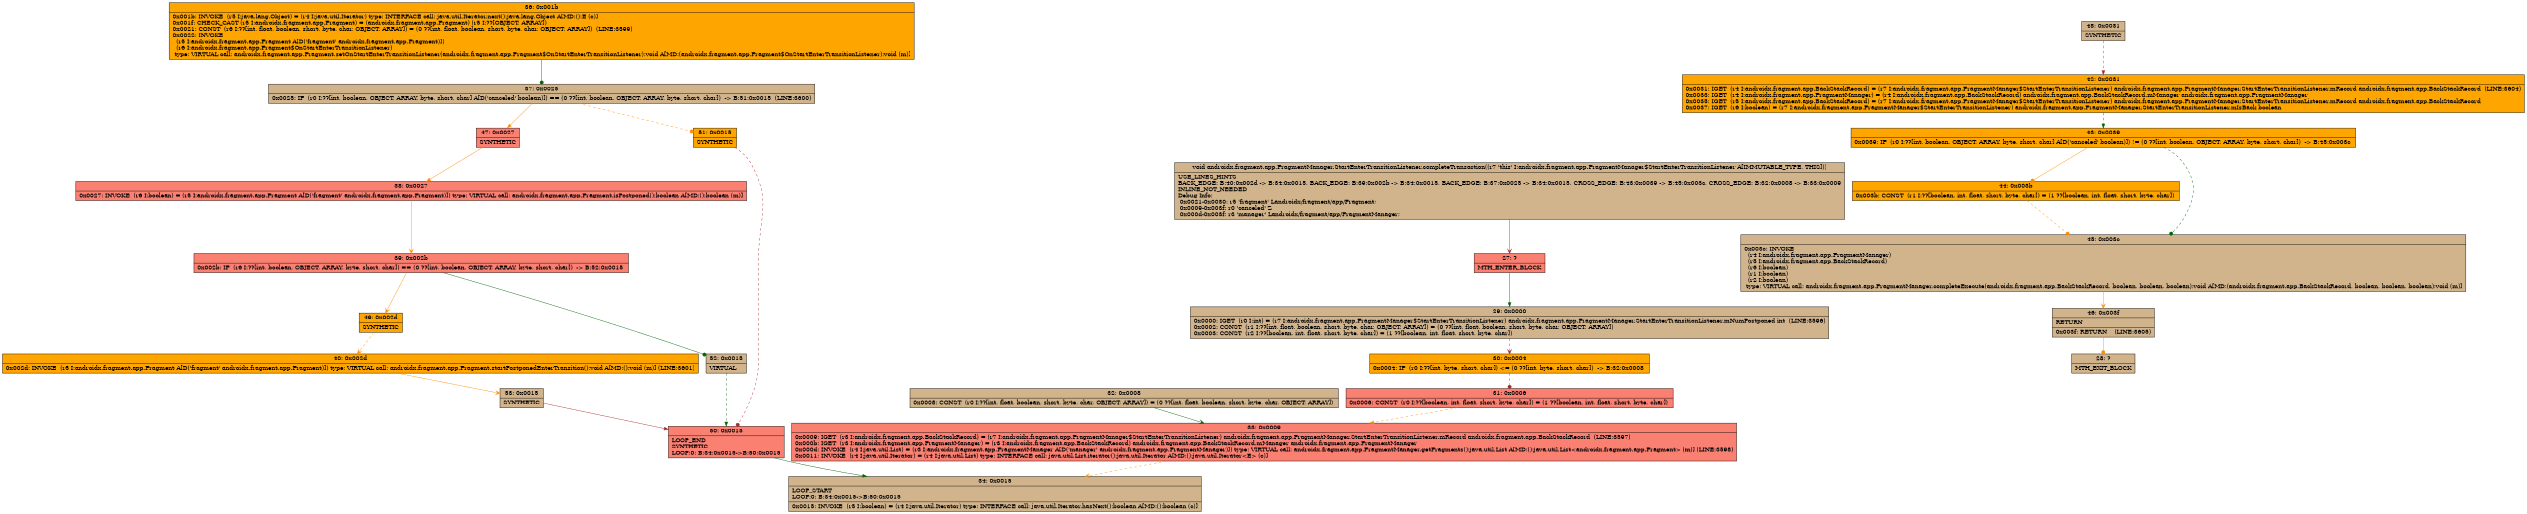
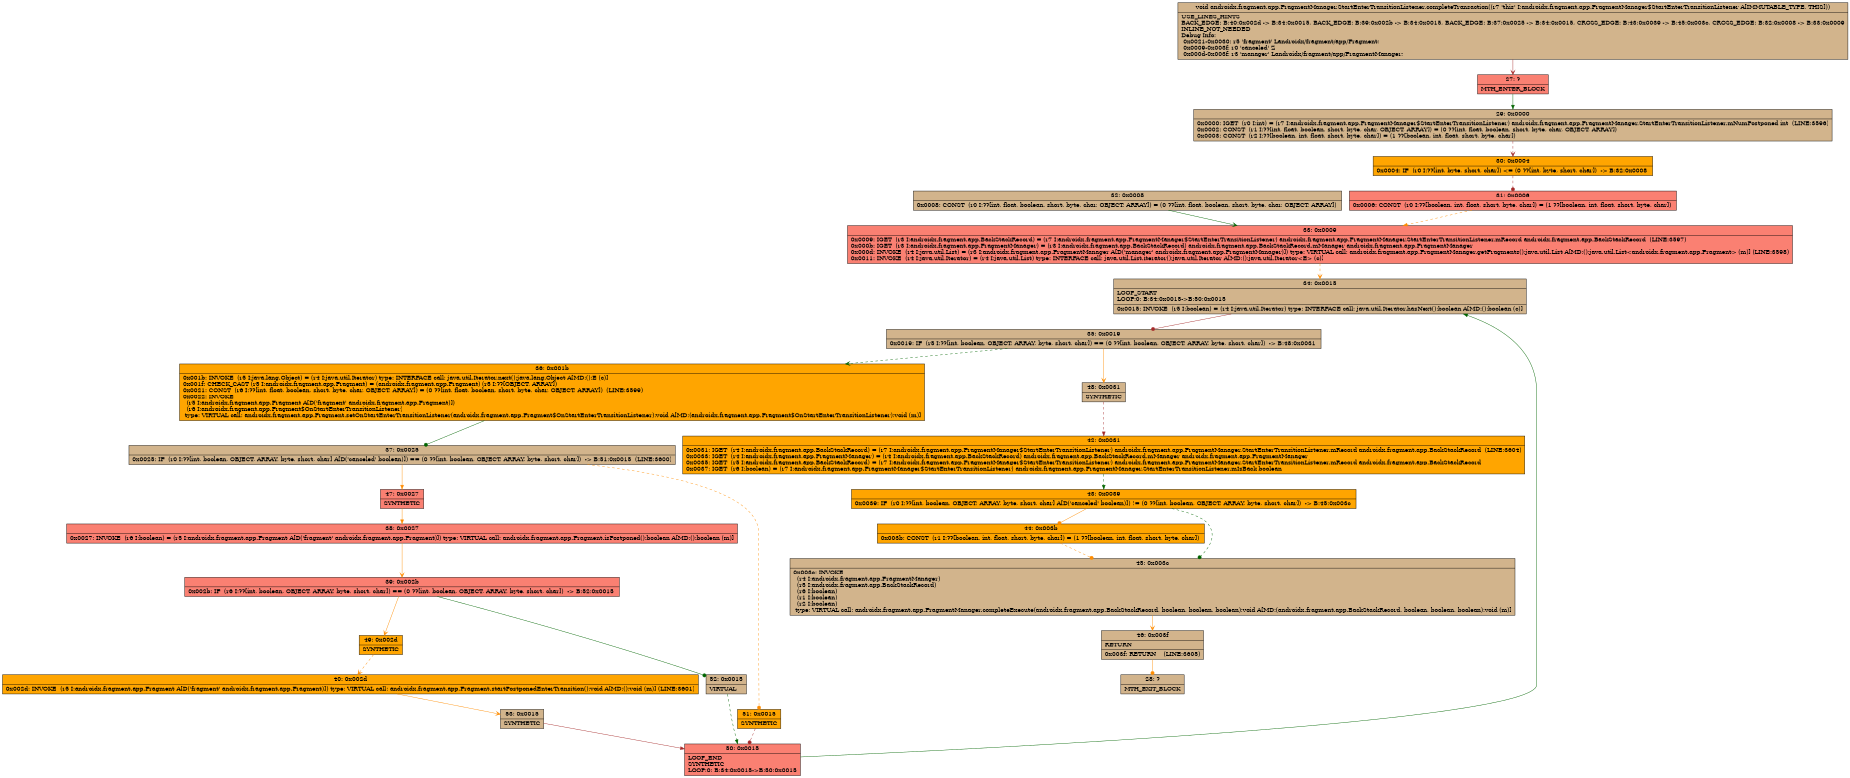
node "35: 0x0019": added
